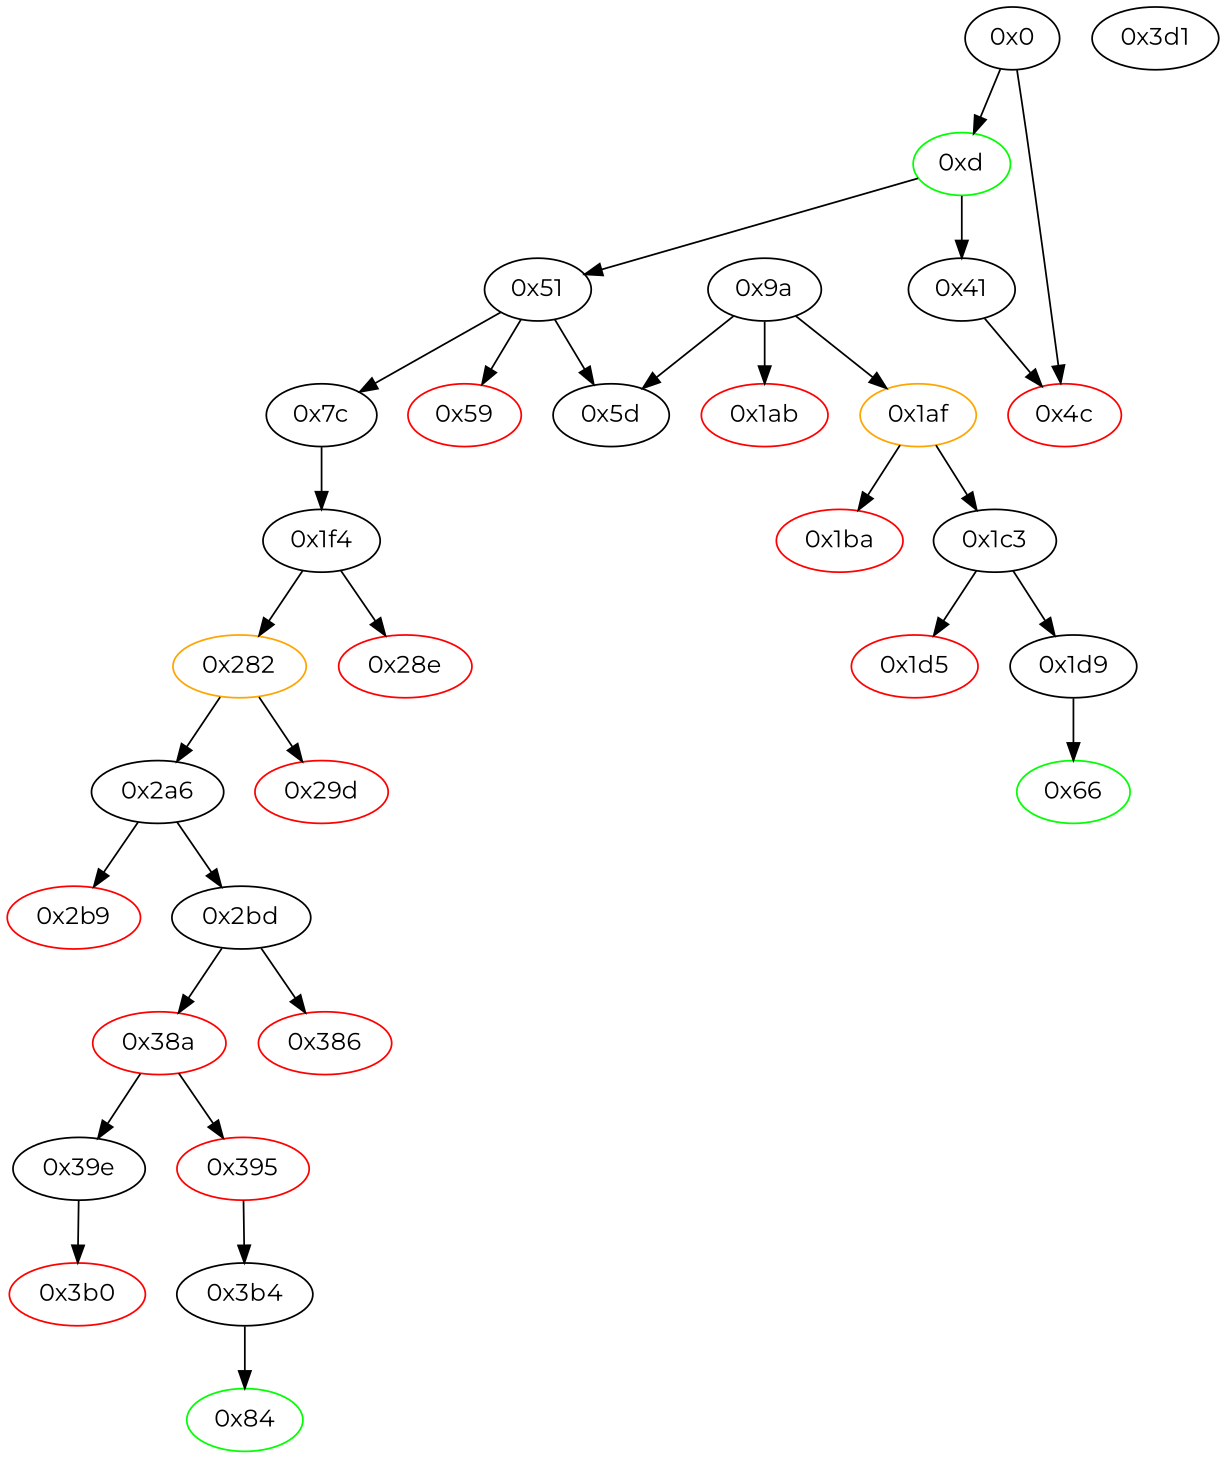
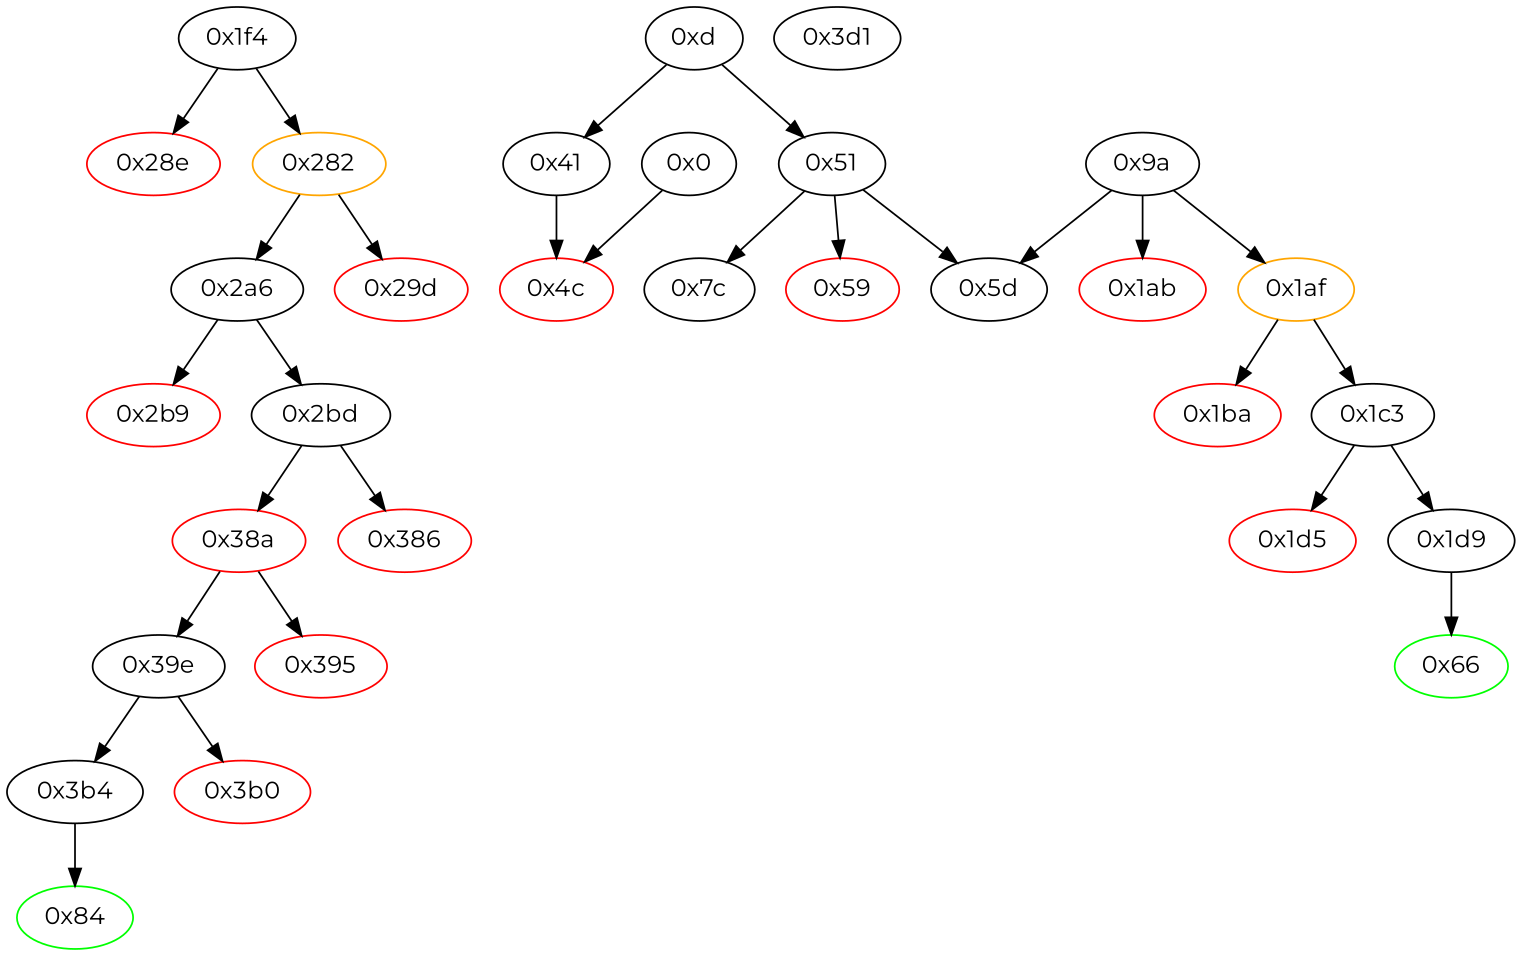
edge "0x0" -> "0xd": removed
node "0xd": color green -> black
edge "0x7c" -> "0x1f4": removed
edge "0x395" -> "0x3b4": now "0x39e" -> "0x3b4"
